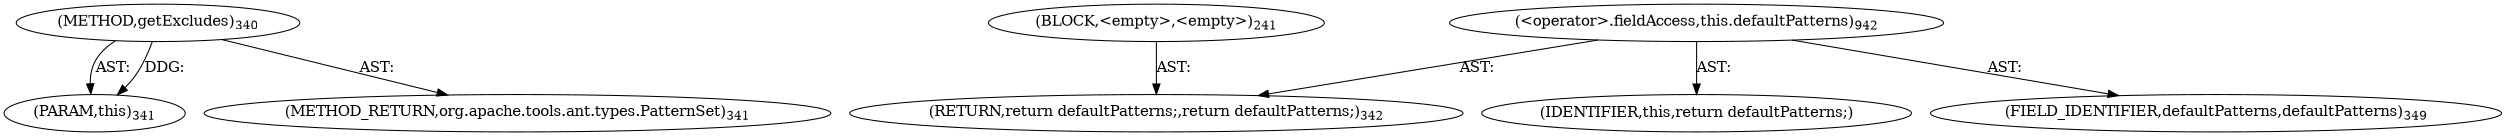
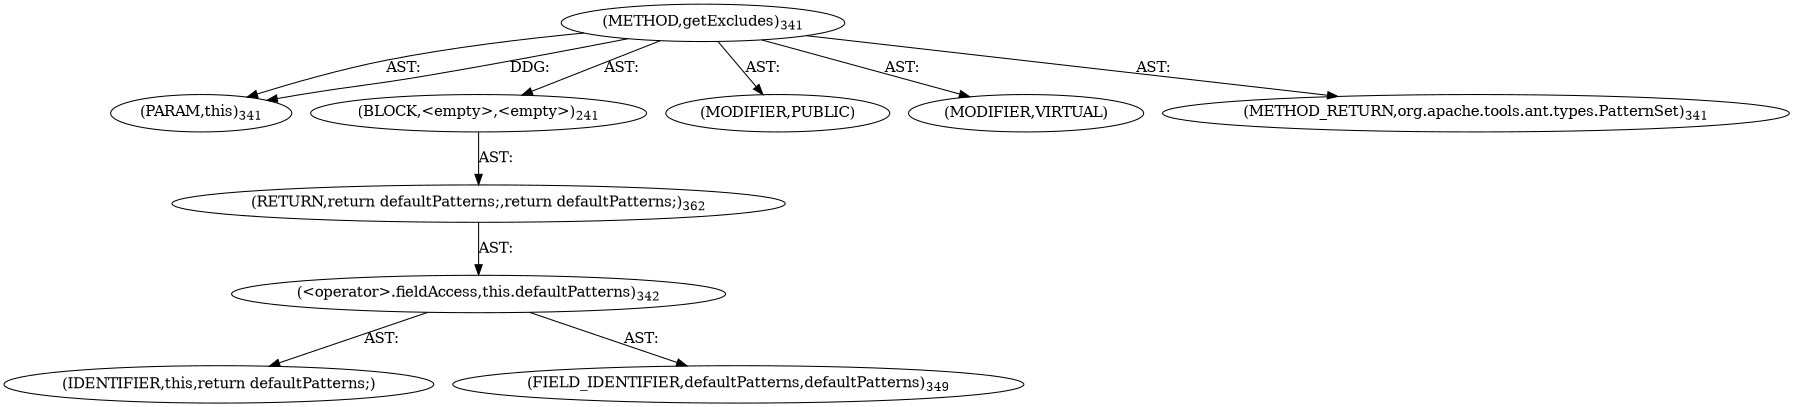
node "(METHOD,getExcludes)": text "340" -> "341"
node "(<operator>.fieldAccess,this.defaultPatterns)": text "942" -> "342"
edge "(METHOD,getExcludes)" -> "(BLOCK,<empty>,<empty>)": added, label "AST:"
edge "(<operator>.fieldAccess,this.defaultPatterns)" -> "(RETURN,return defaultPatterns;,return defaultPatterns;)": reversed
node "(RETURN,return defaultPatterns;,return defaultPatterns;)": text "342" -> "362"
node "(MODIFIER,PUBLIC)": added
node "(MODIFIER,VIRTUAL)": added
